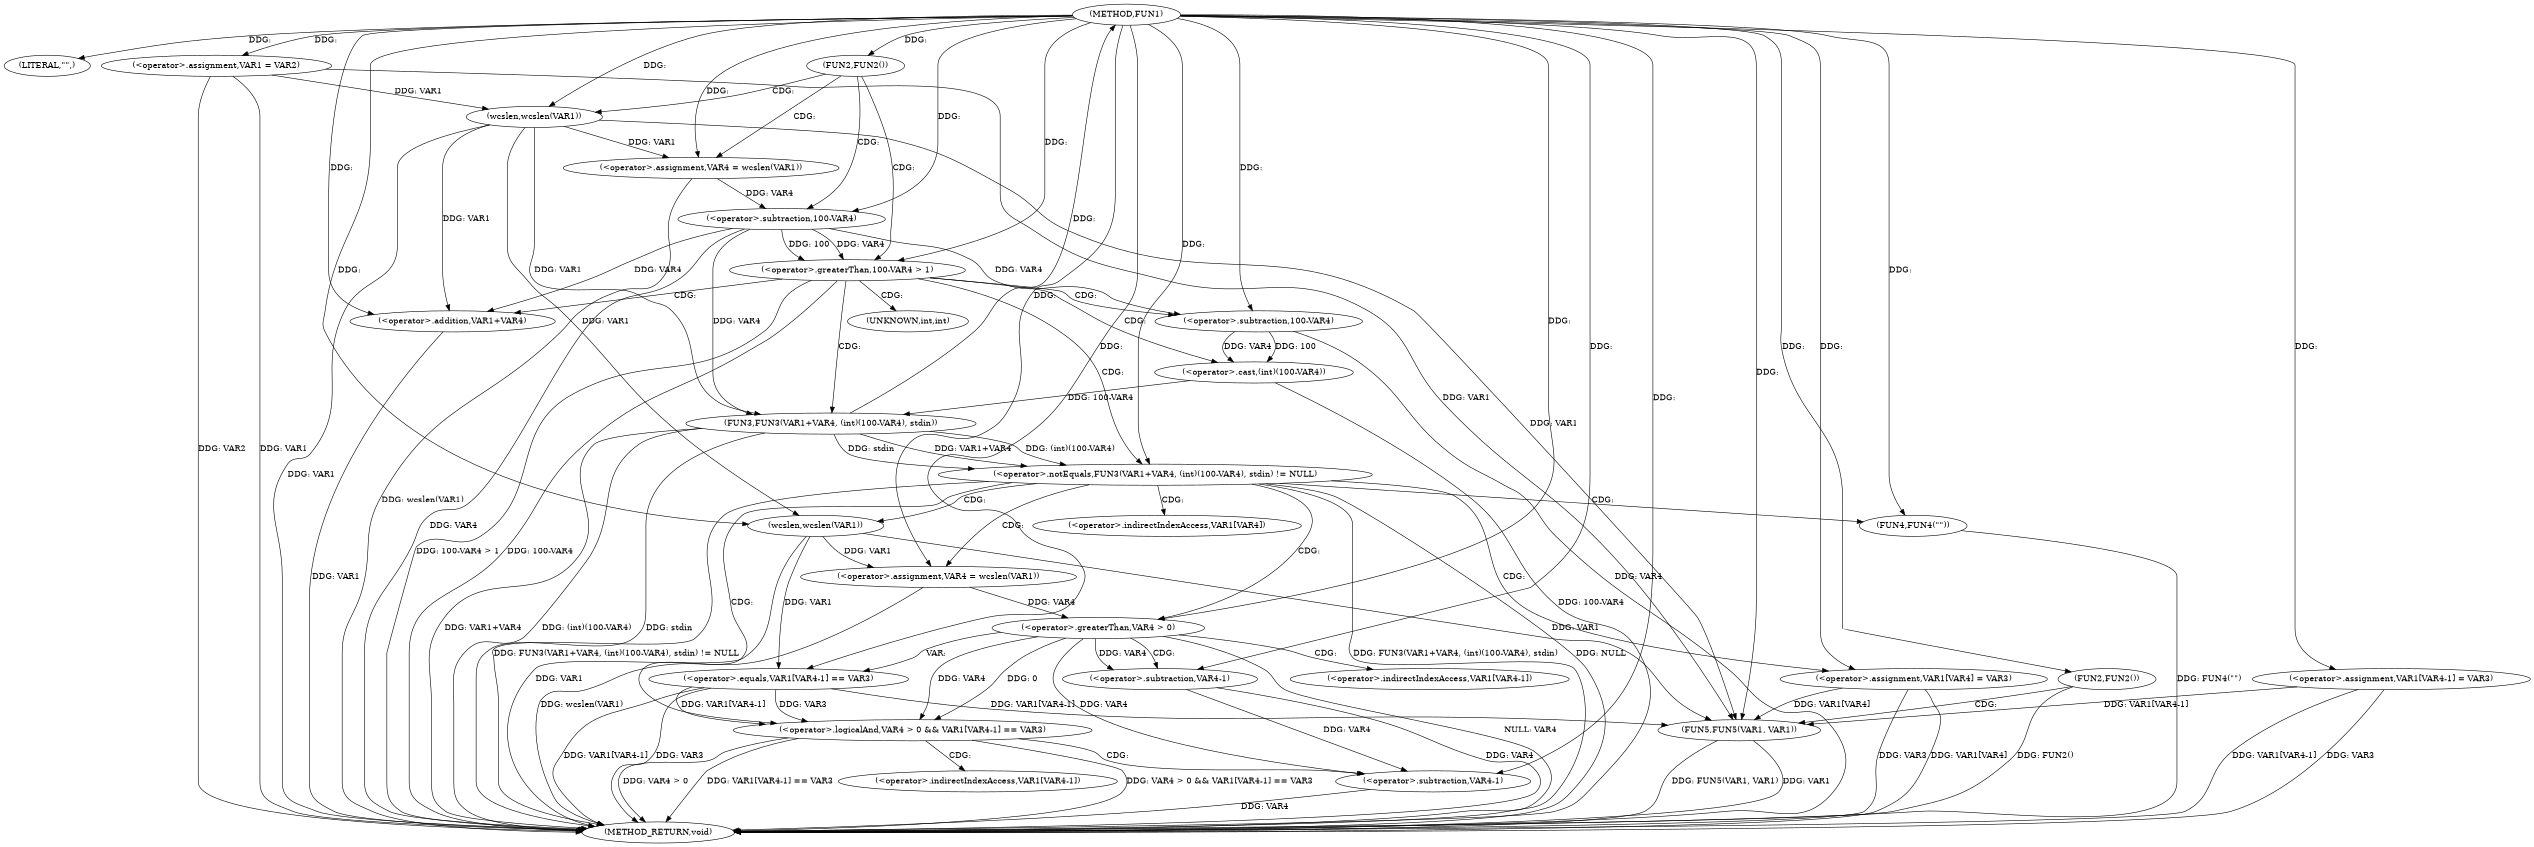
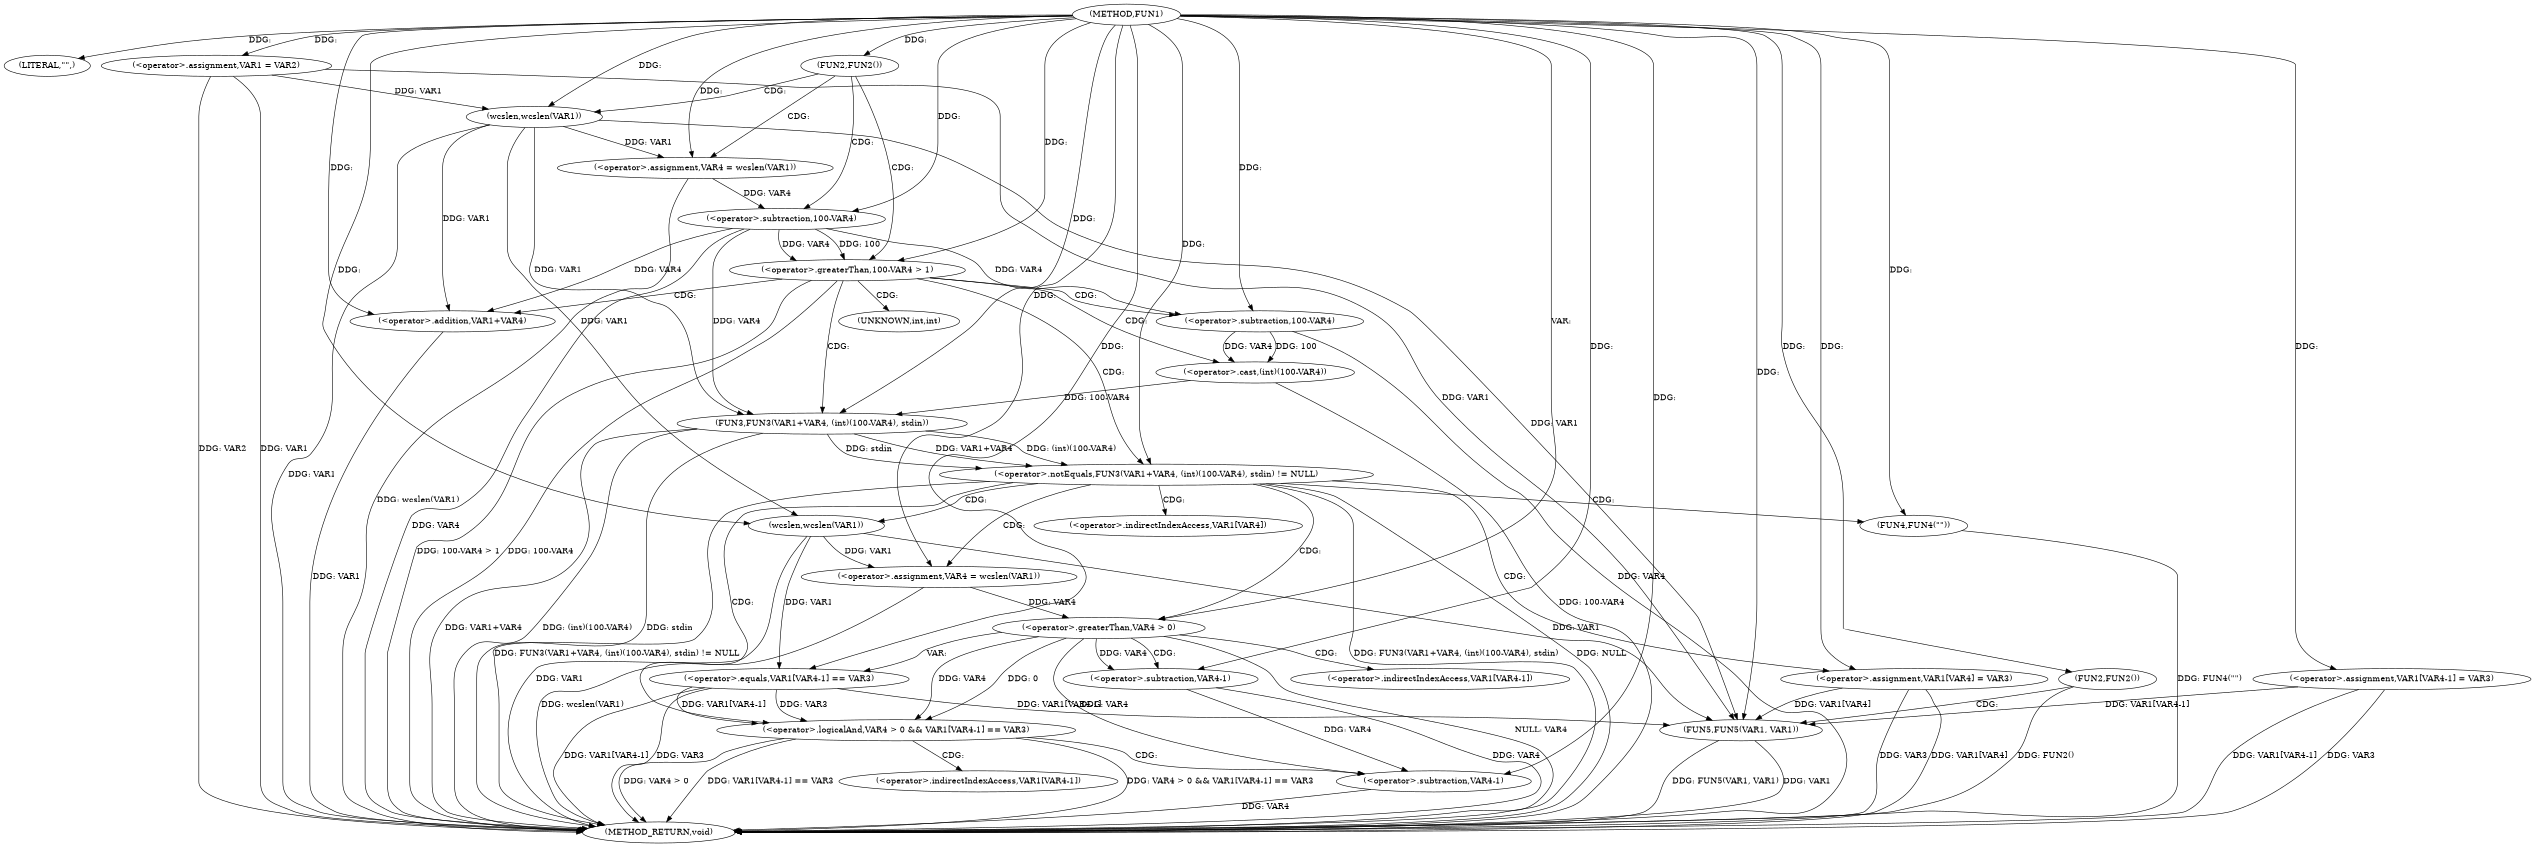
edge "(FUN3,FUN3(VAR1+VAR4, (int)(100-VAR4), stdin))" -> "(METHOD,FUN1)": reversed
edge "(METHOD,FUN1)" -> "(<operator>.greaterThan,VAR4 > 0)": label "DDG: " -> "VAR: "
